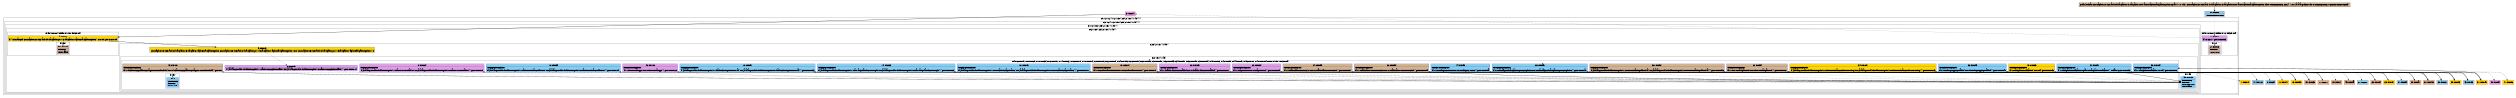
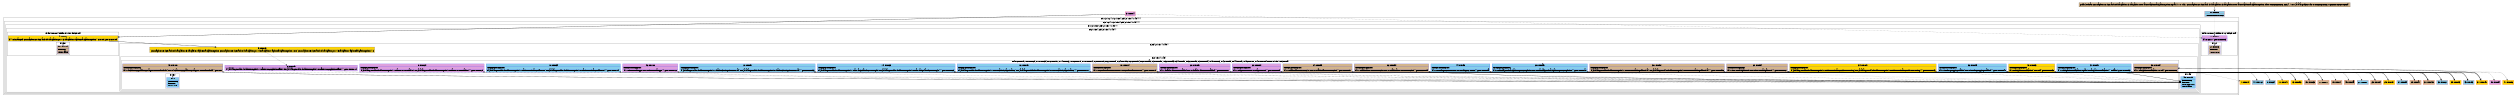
edge "1: 0x0001" -> "3: 0x0004": reversed
node "38: 0x00dd": fillcolor skyblue -> tan
